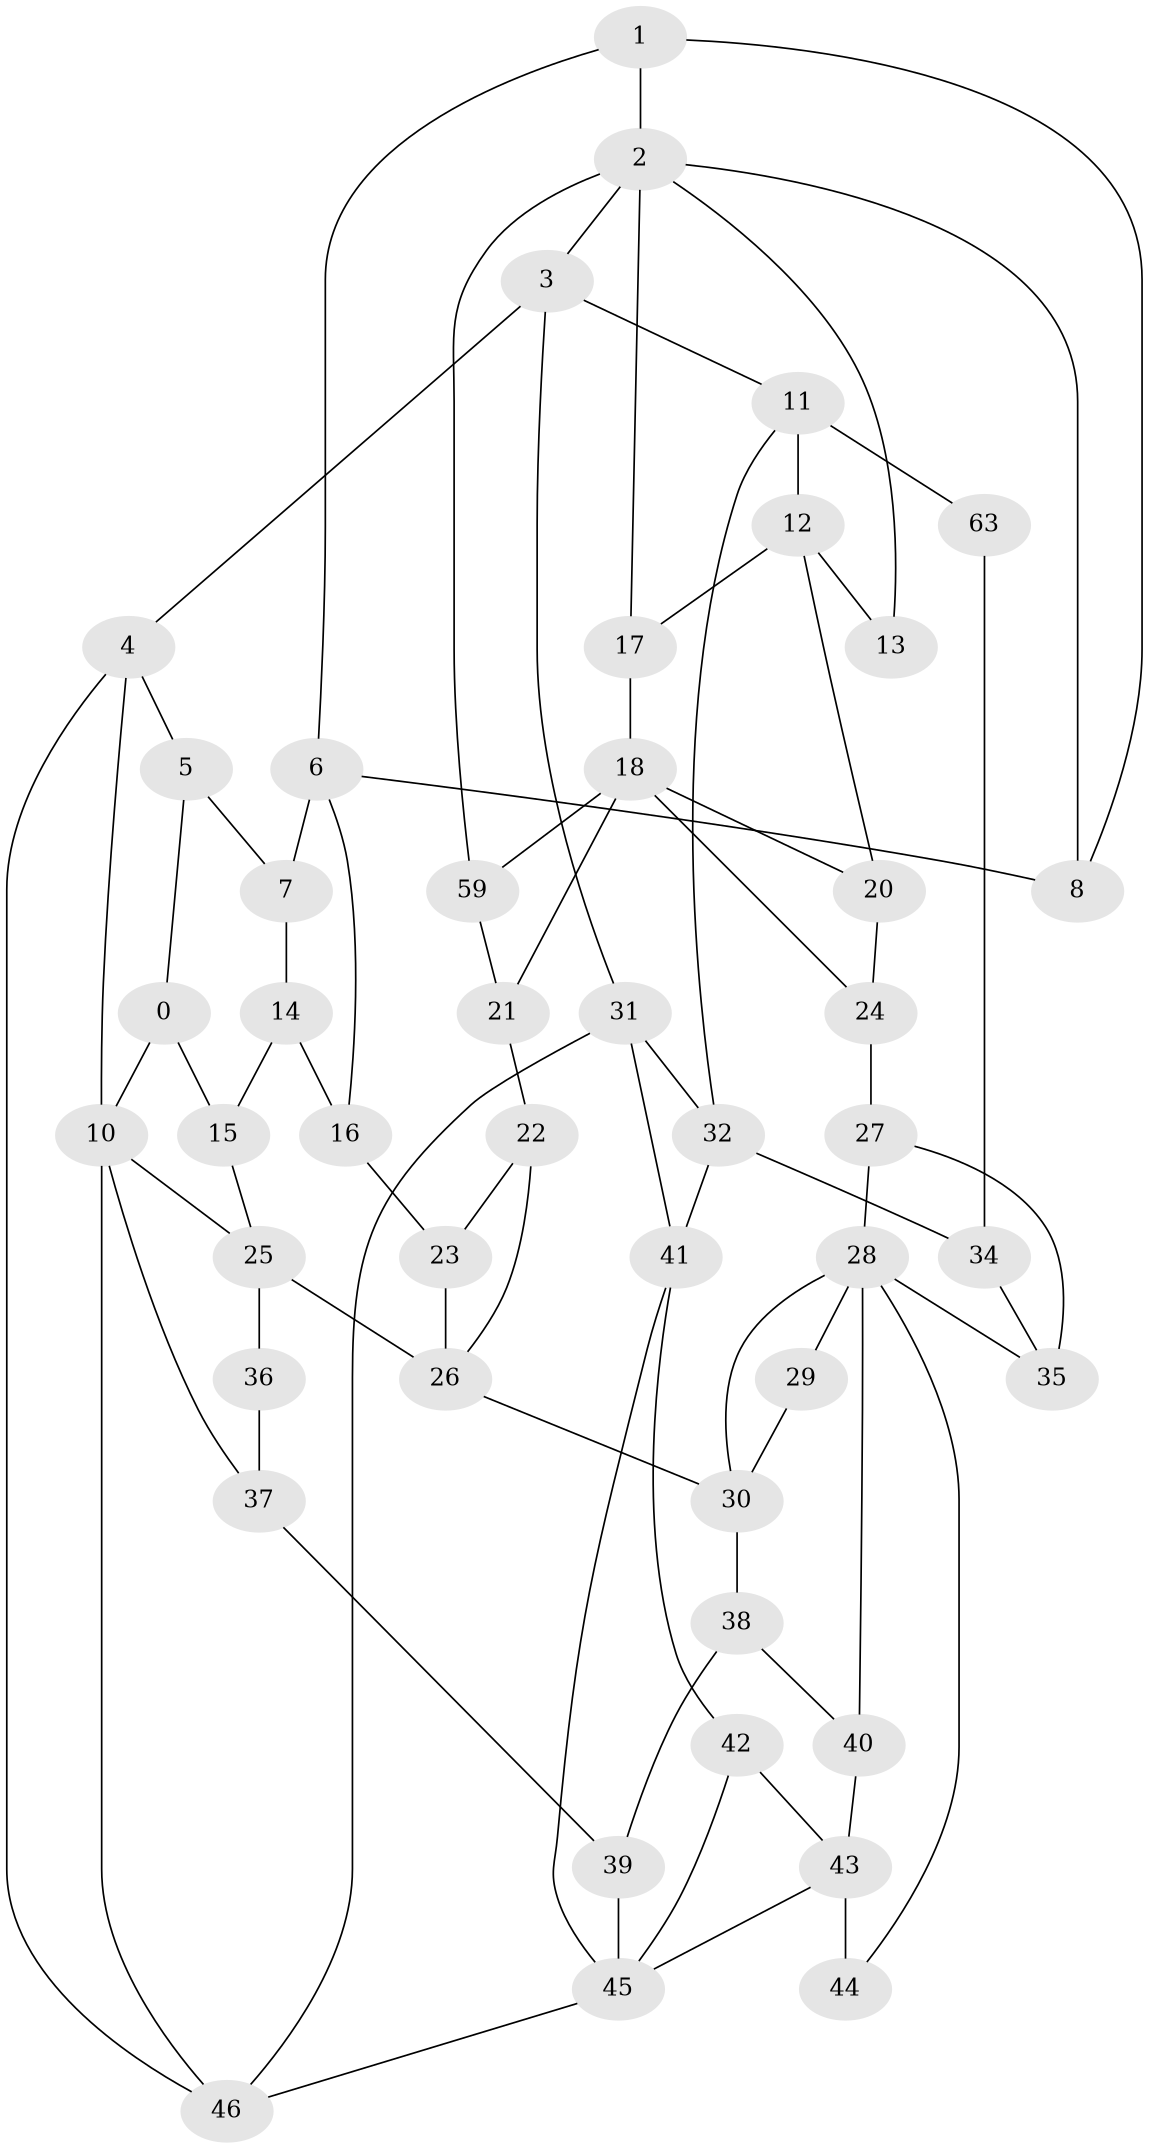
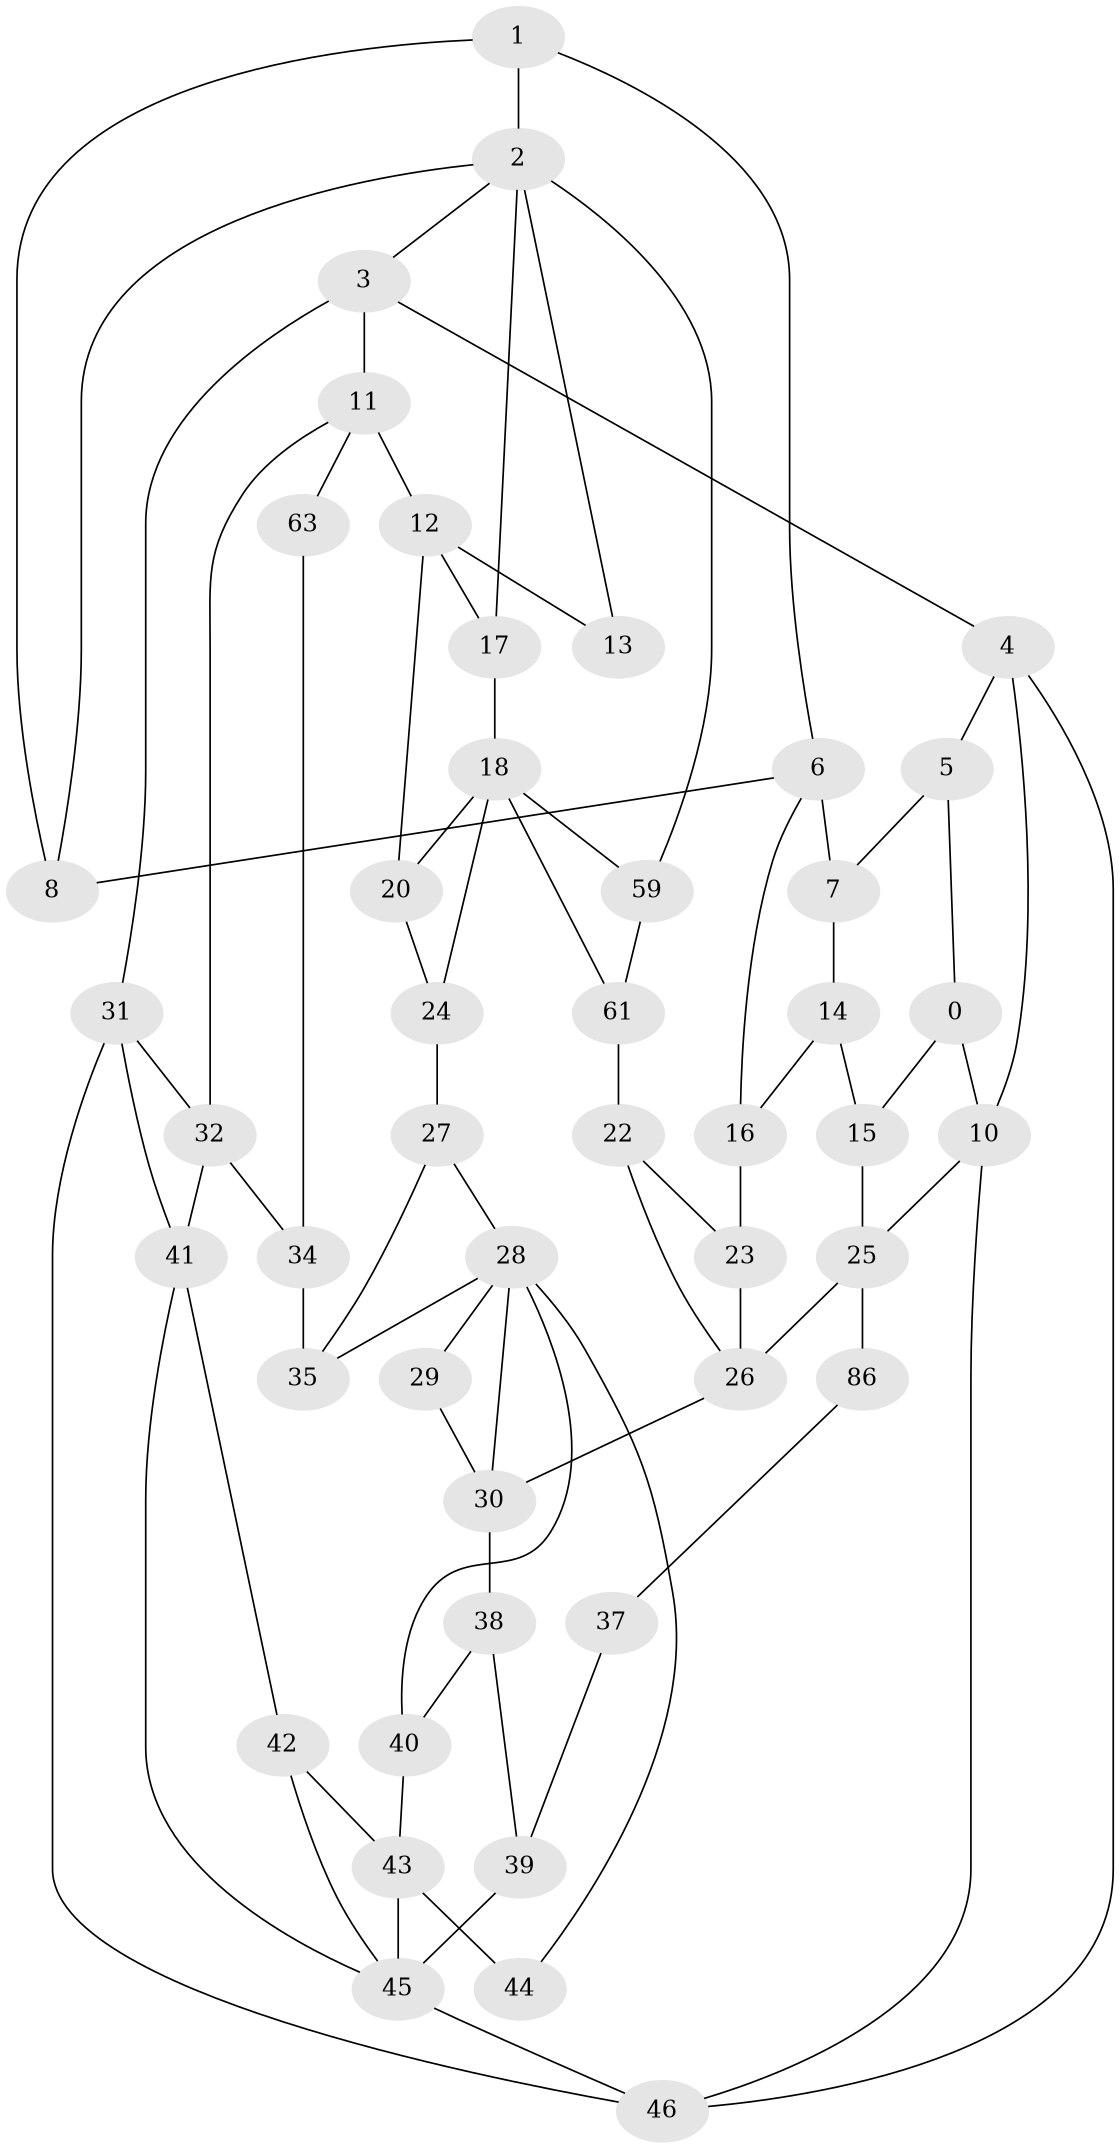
node "21": label "21" -> "61"
edge "10" -- "37": removed
node "36": label "36" -> "86"
